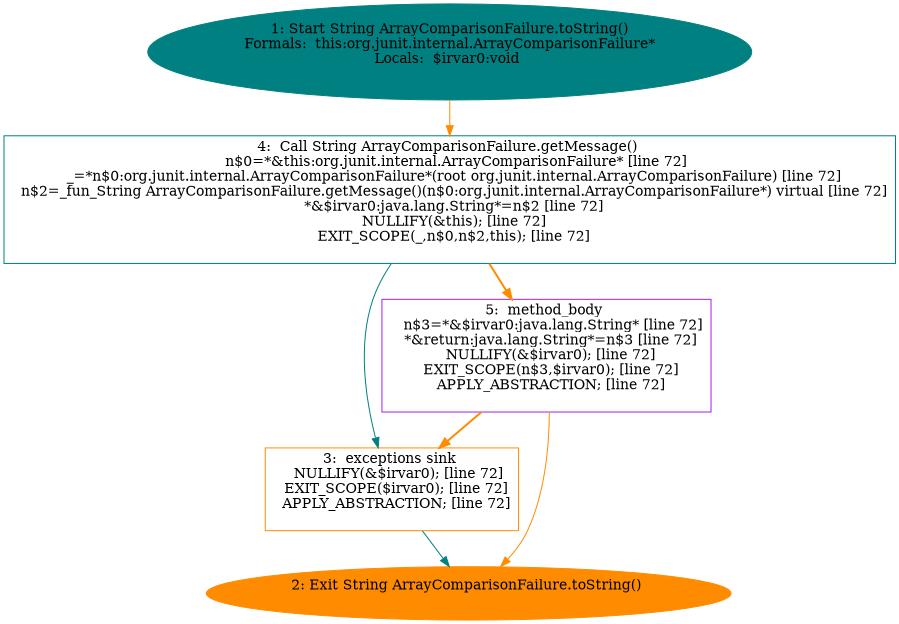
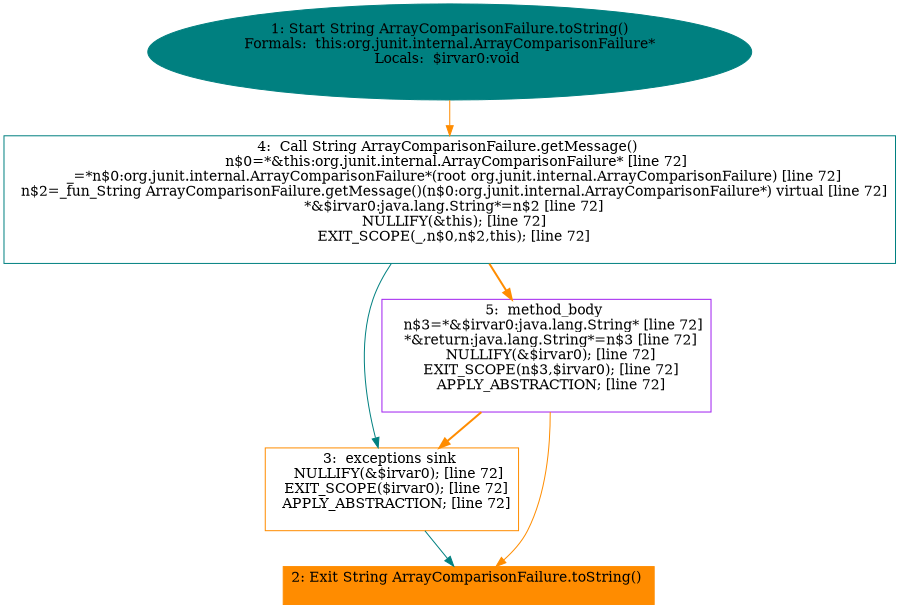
node "2: Exit String ArrayComparisonFailure.toString()": shape ellipse -> box
